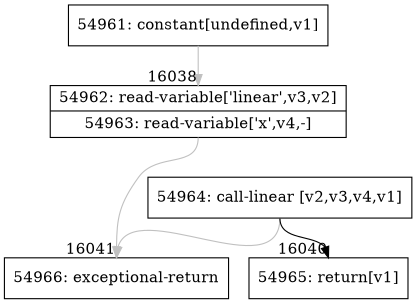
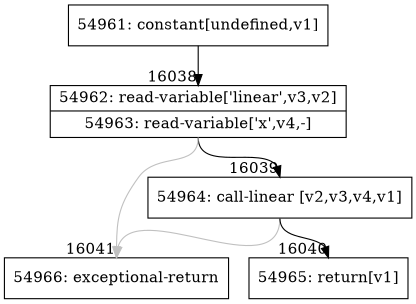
edge "54961: constant[undefined,v1]" -> "54962: read-variable['linear',v3,v2]": color gray -> black
edge "54962: read-variable['linear',v3,v2]" -> "54964: call-linear [v2,v3,v4,v1]": added
